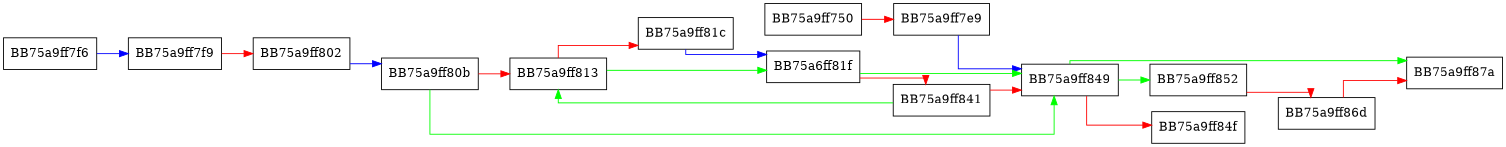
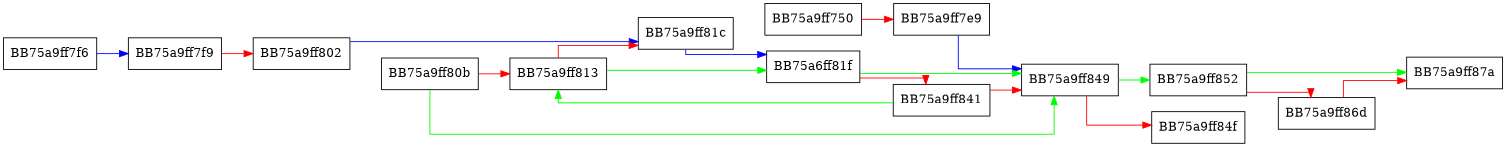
edge "BB75a9ff849" -> "BB75a9ff87a": now "BB75a9ff852" -> "BB75a9ff87a"
edge "BB75a9ff802" -> "BB75a9ff80b": now "BB75a9ff802" -> "BB75a9ff81c"
